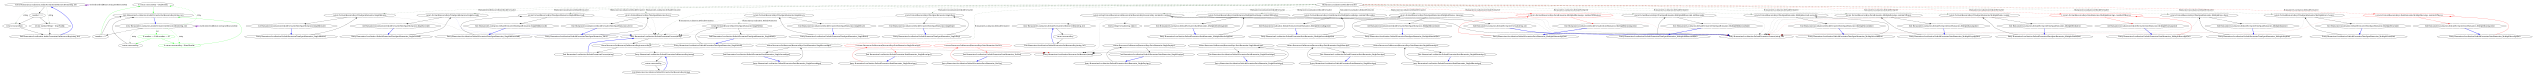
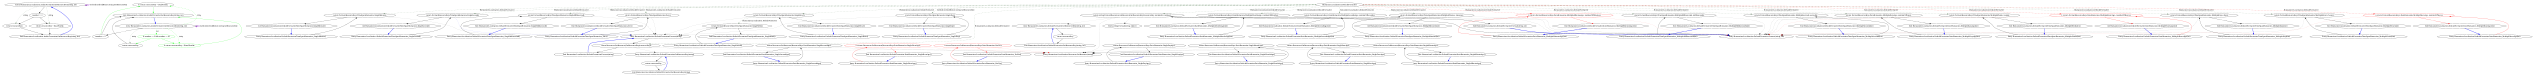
edge "Humanizer.Localisation.DefaultFormatter" -> "Entry Humanizer.Localisation.DefaultFormatter.Format(string)": now "Humanizer.Localisation.DefaultFormatter" -> "return Format(ResourceKeys.TimeSpanHumanize.SingleHour);"
edge "Humanizer.Localisation.DefaultFormatter" -> "return Format(ResourceKeys.TimeSpanHumanize.SingleMinute);": label "Humanizer.GetResourceKey.DefaultFormatter" -> "Humanizer.Localisation.DefaultFormatter"
edge "Humanizer.Localisation.DefaultFormatter" -> "return Format(ResourceKeys.TimeSpanHumanize.SingleDay);": label "Humanizer.Localisation.DefaultFormatter" -> "method methodReturn string GetResourceKey"
node "return numberOfDays + DualPostfix;": label "return numberOfDays + DualPostfix;" -> "return resourceKey + DualPostfix;"
